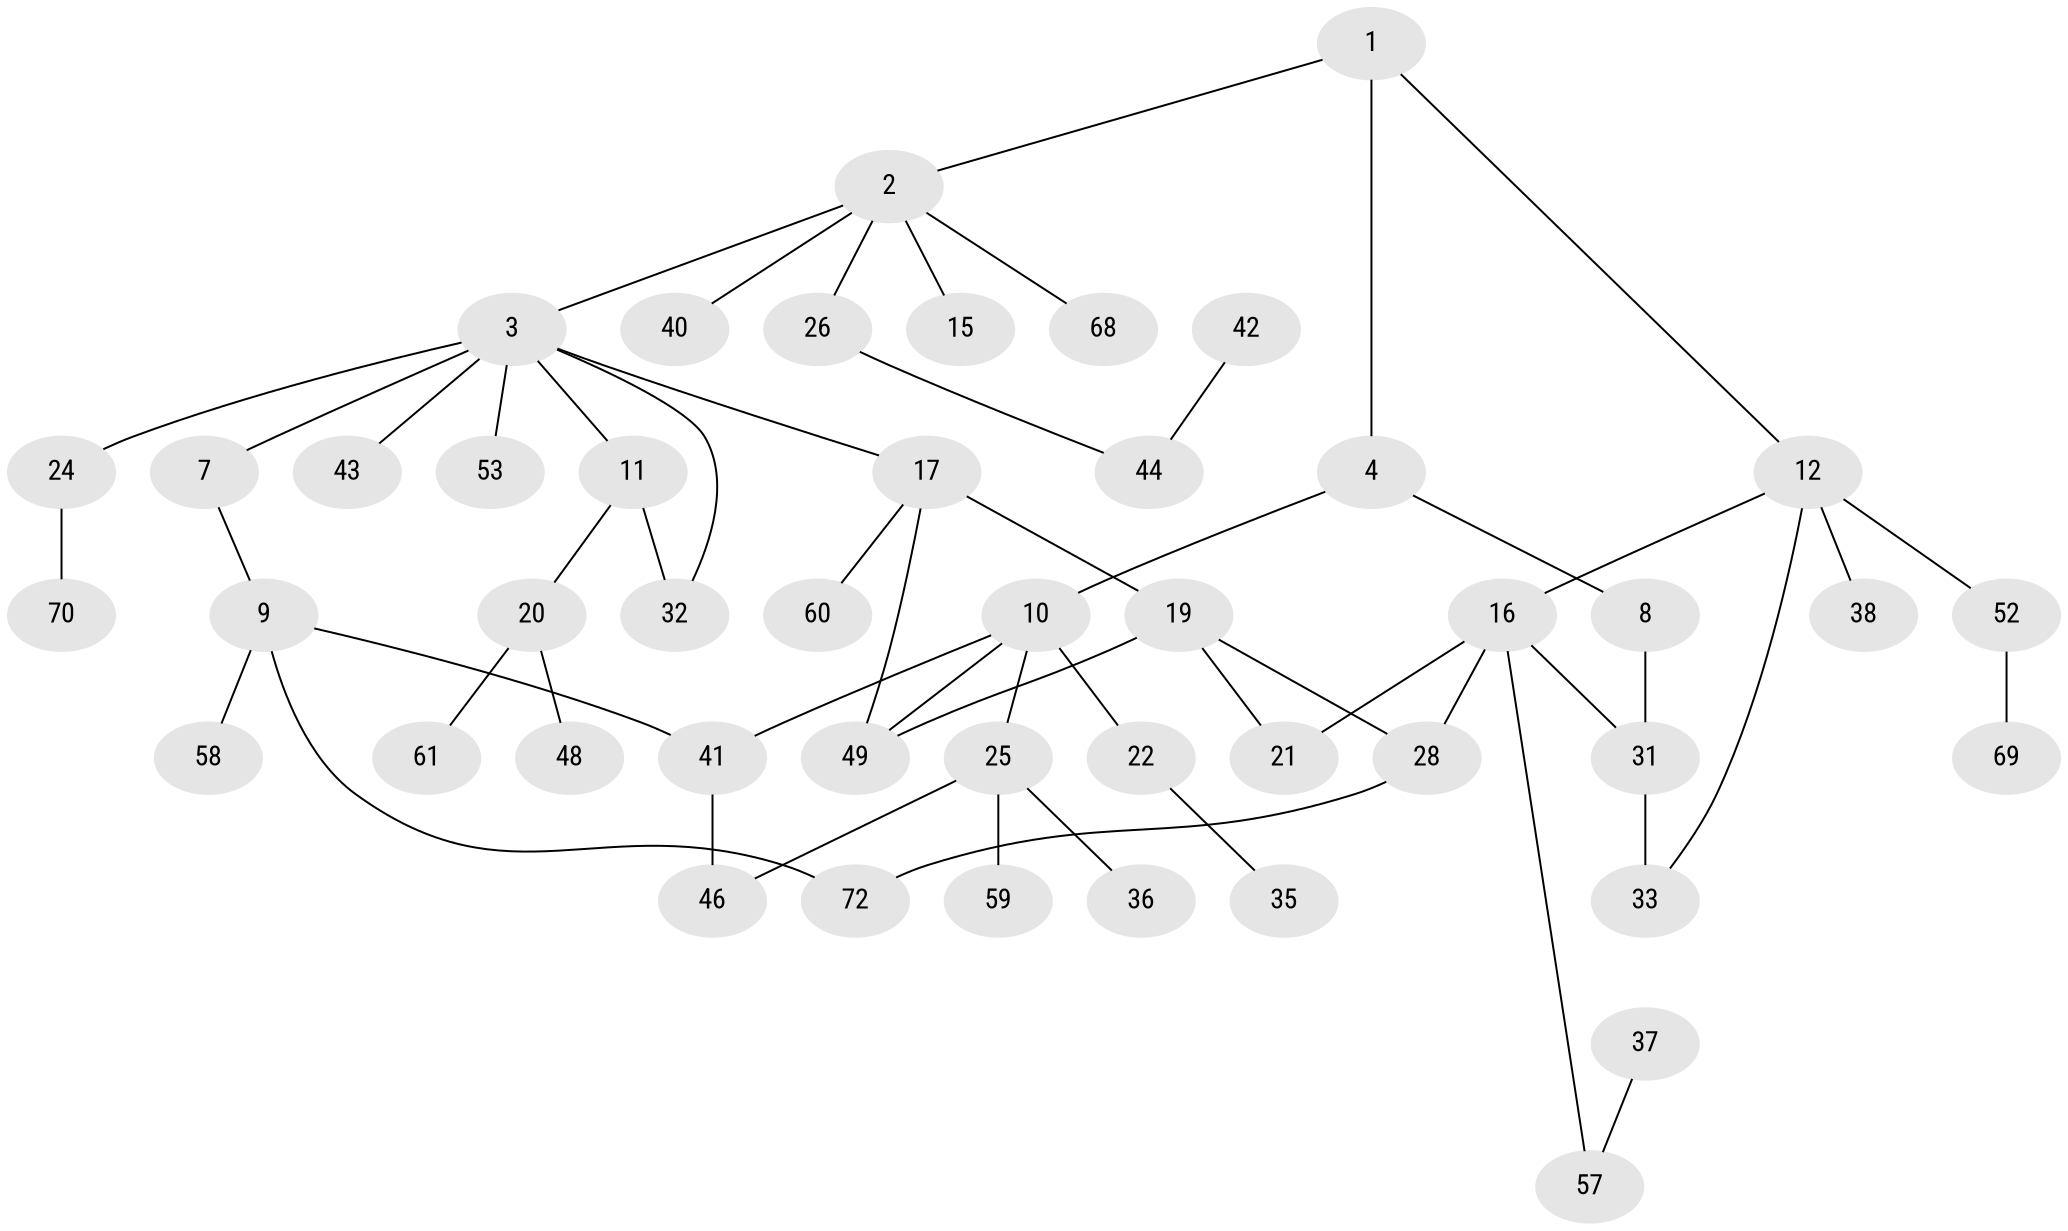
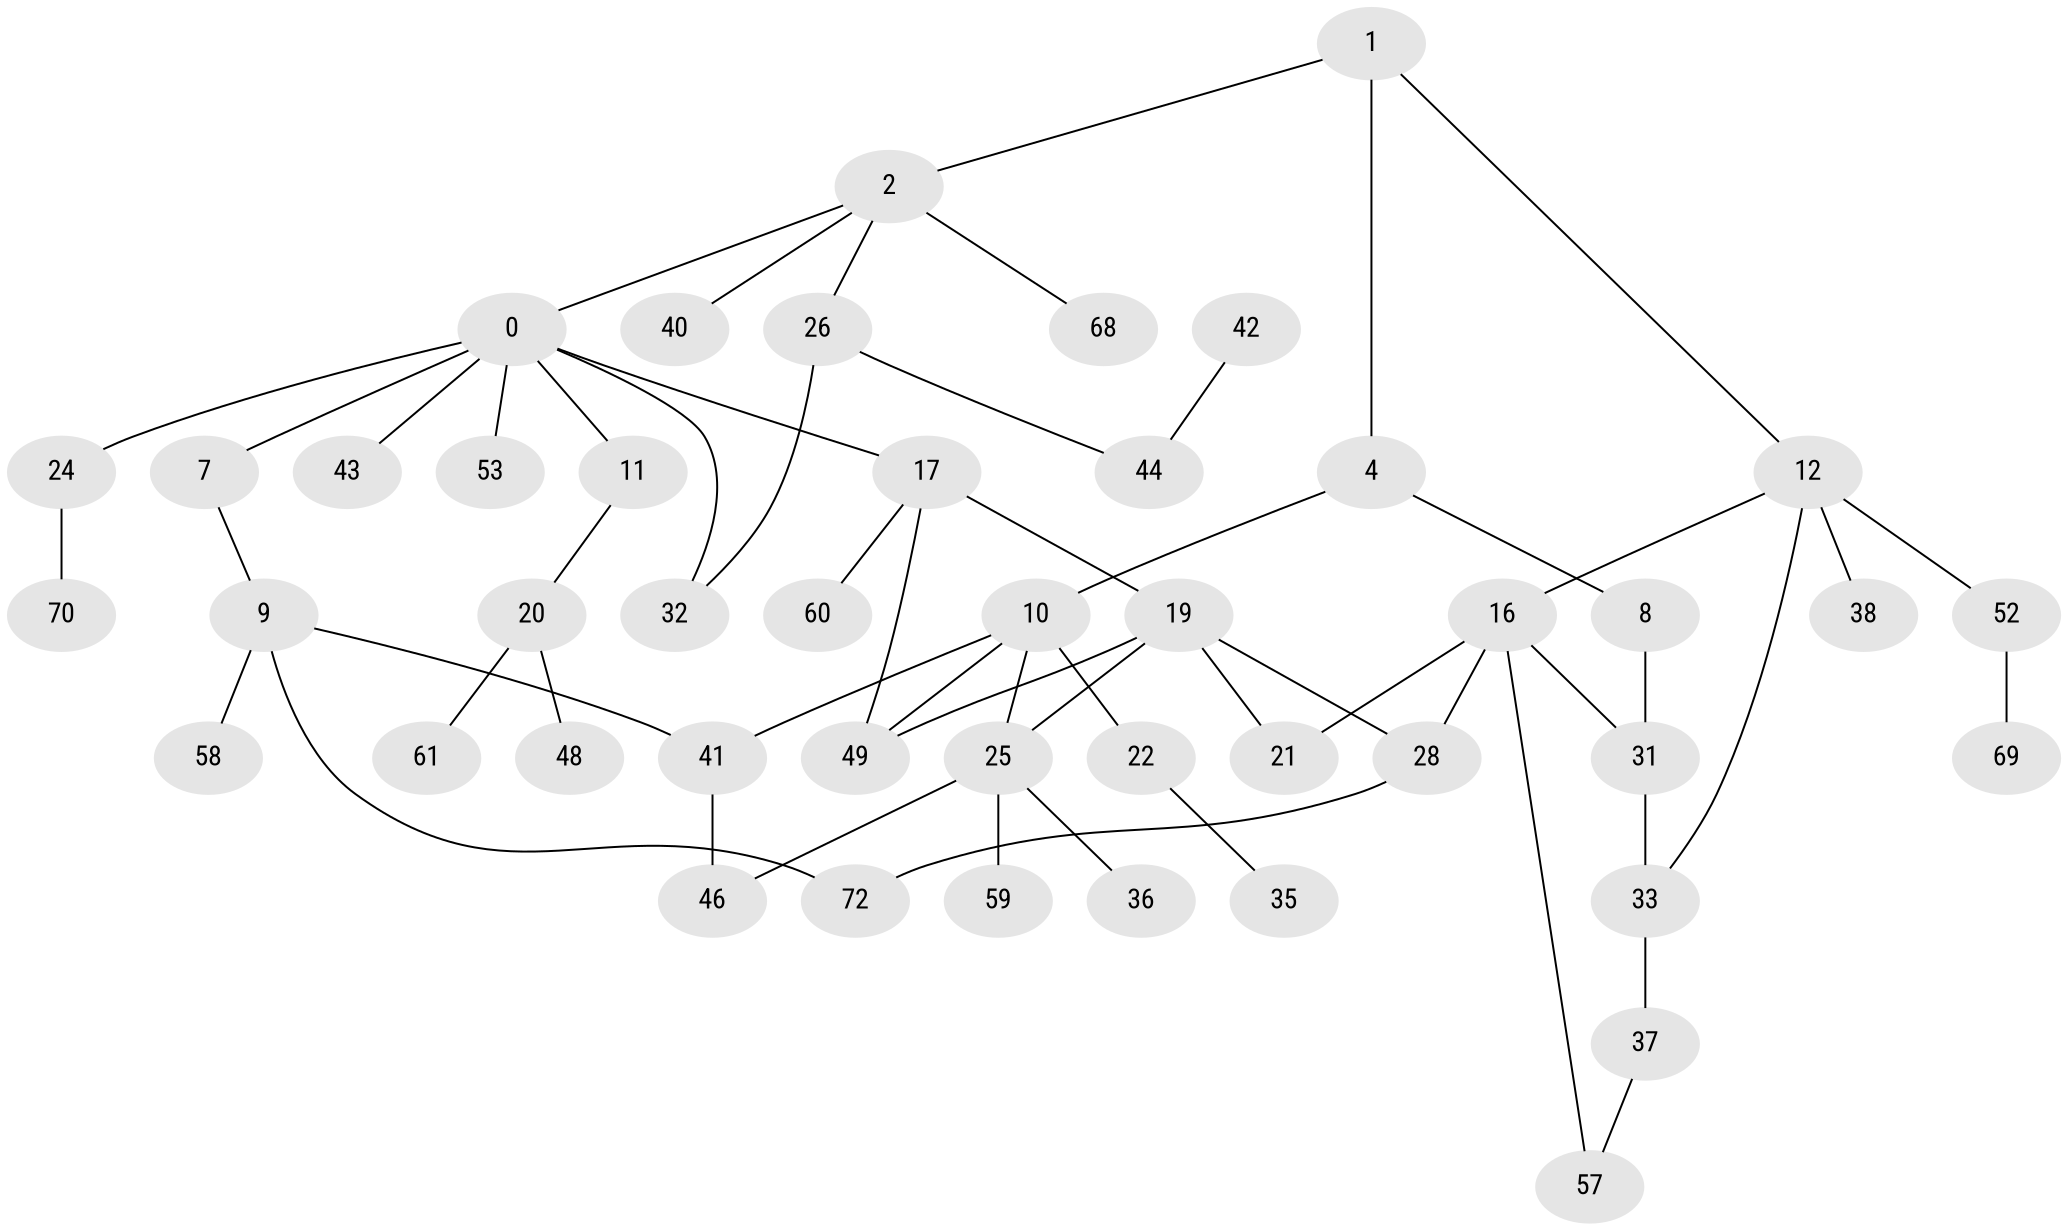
node "3": label "3" -> "0"
node "15": removed
edge "11" -- "32": now "26" -- "32"
edge "19" -- "25": added
edge "33" -- "37": added
